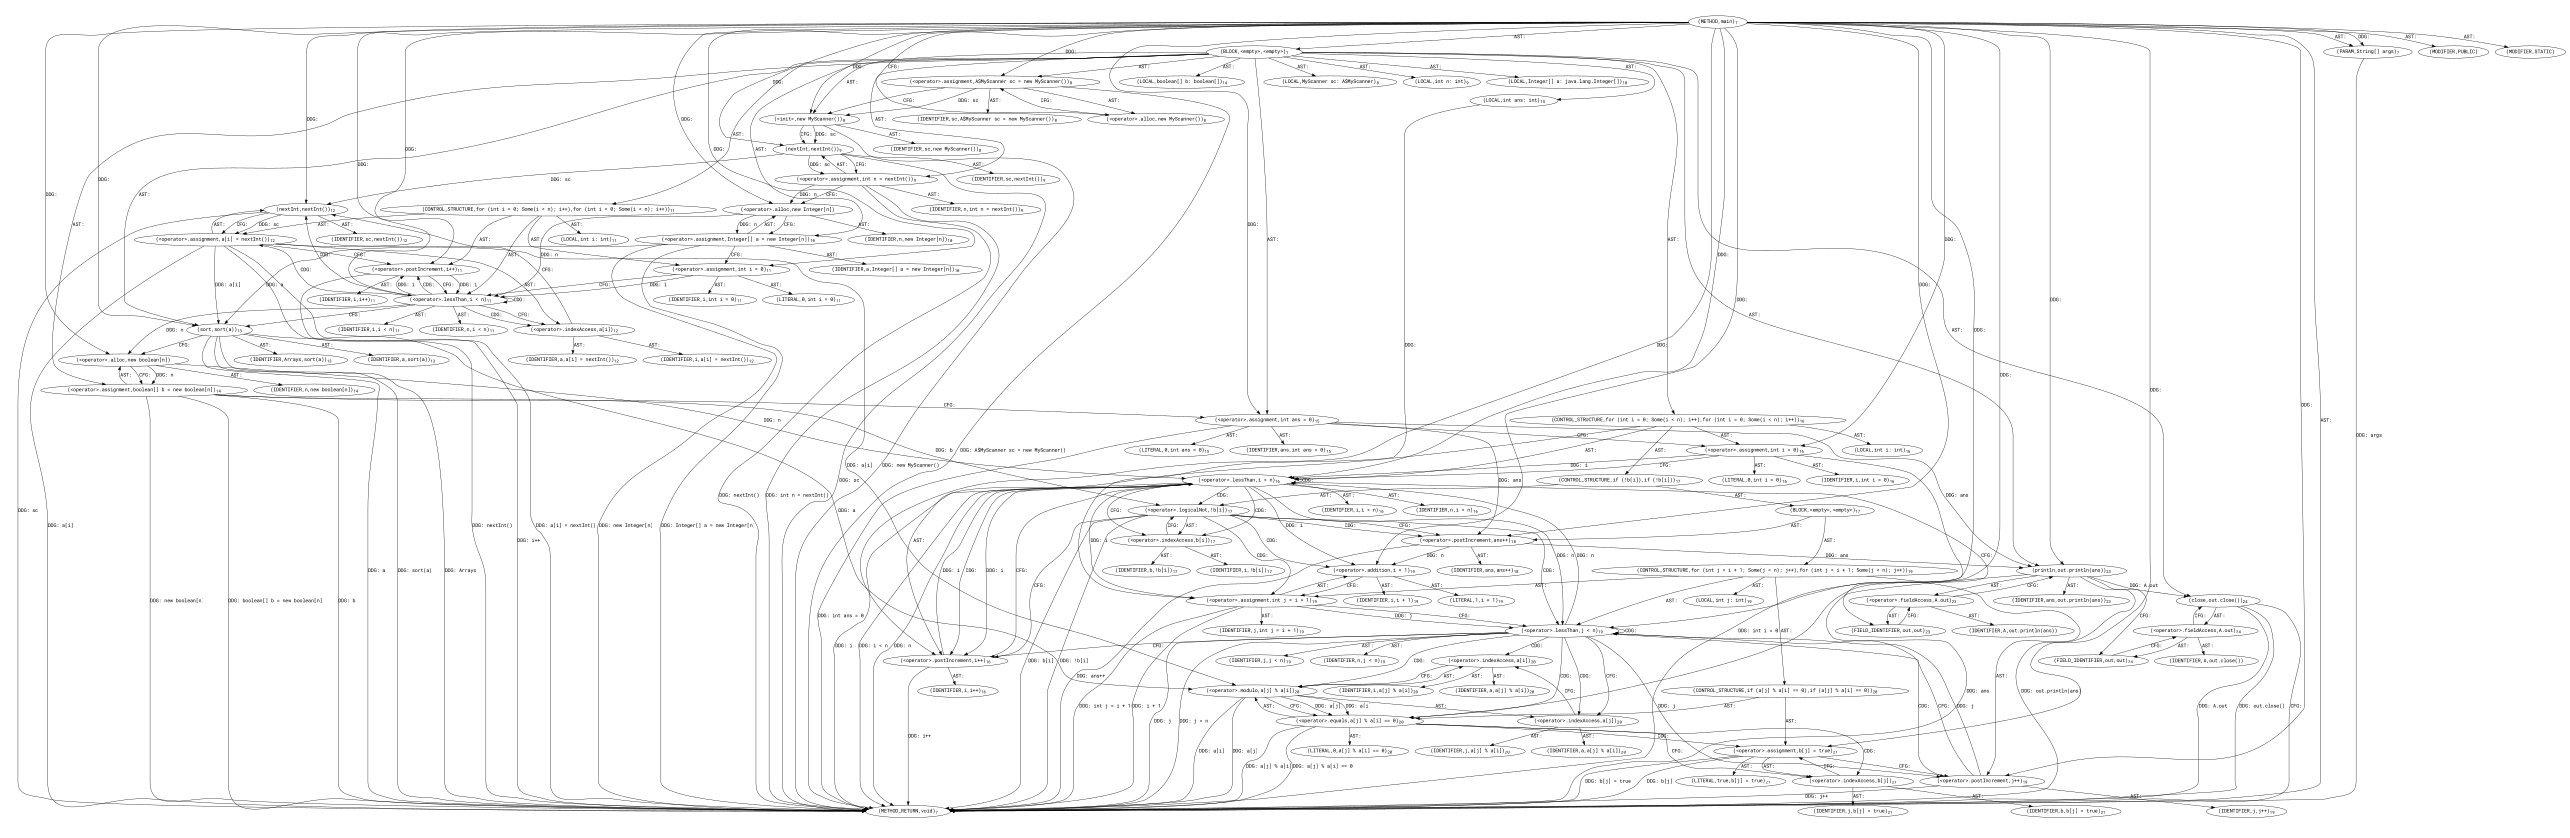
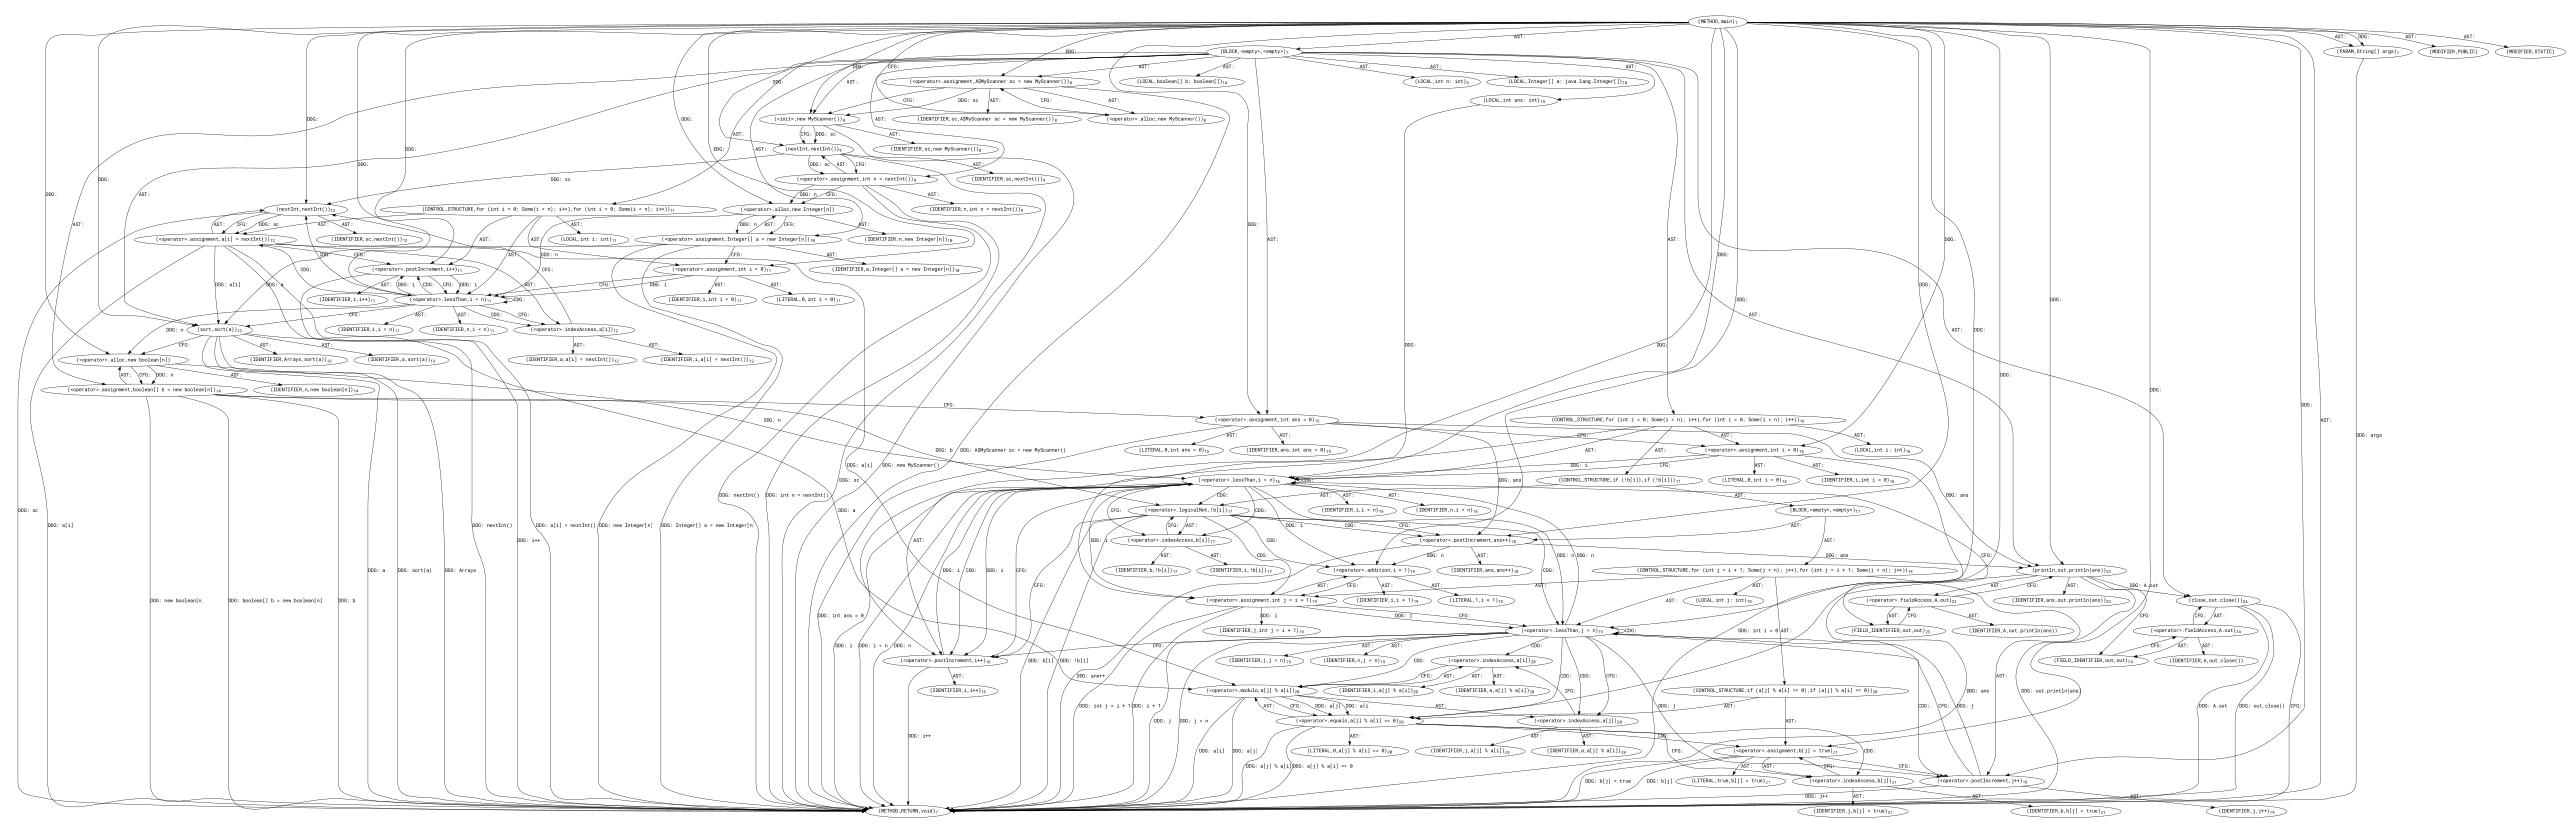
node "(LOCAL,MyScanner sc: A$MyScanner)": removed
edge "(<operator>.assignment,int j = i + 1)" -> "(IDENTIFIER,j,int j = i + 1)": label "AST: " -> "DDG: i"
